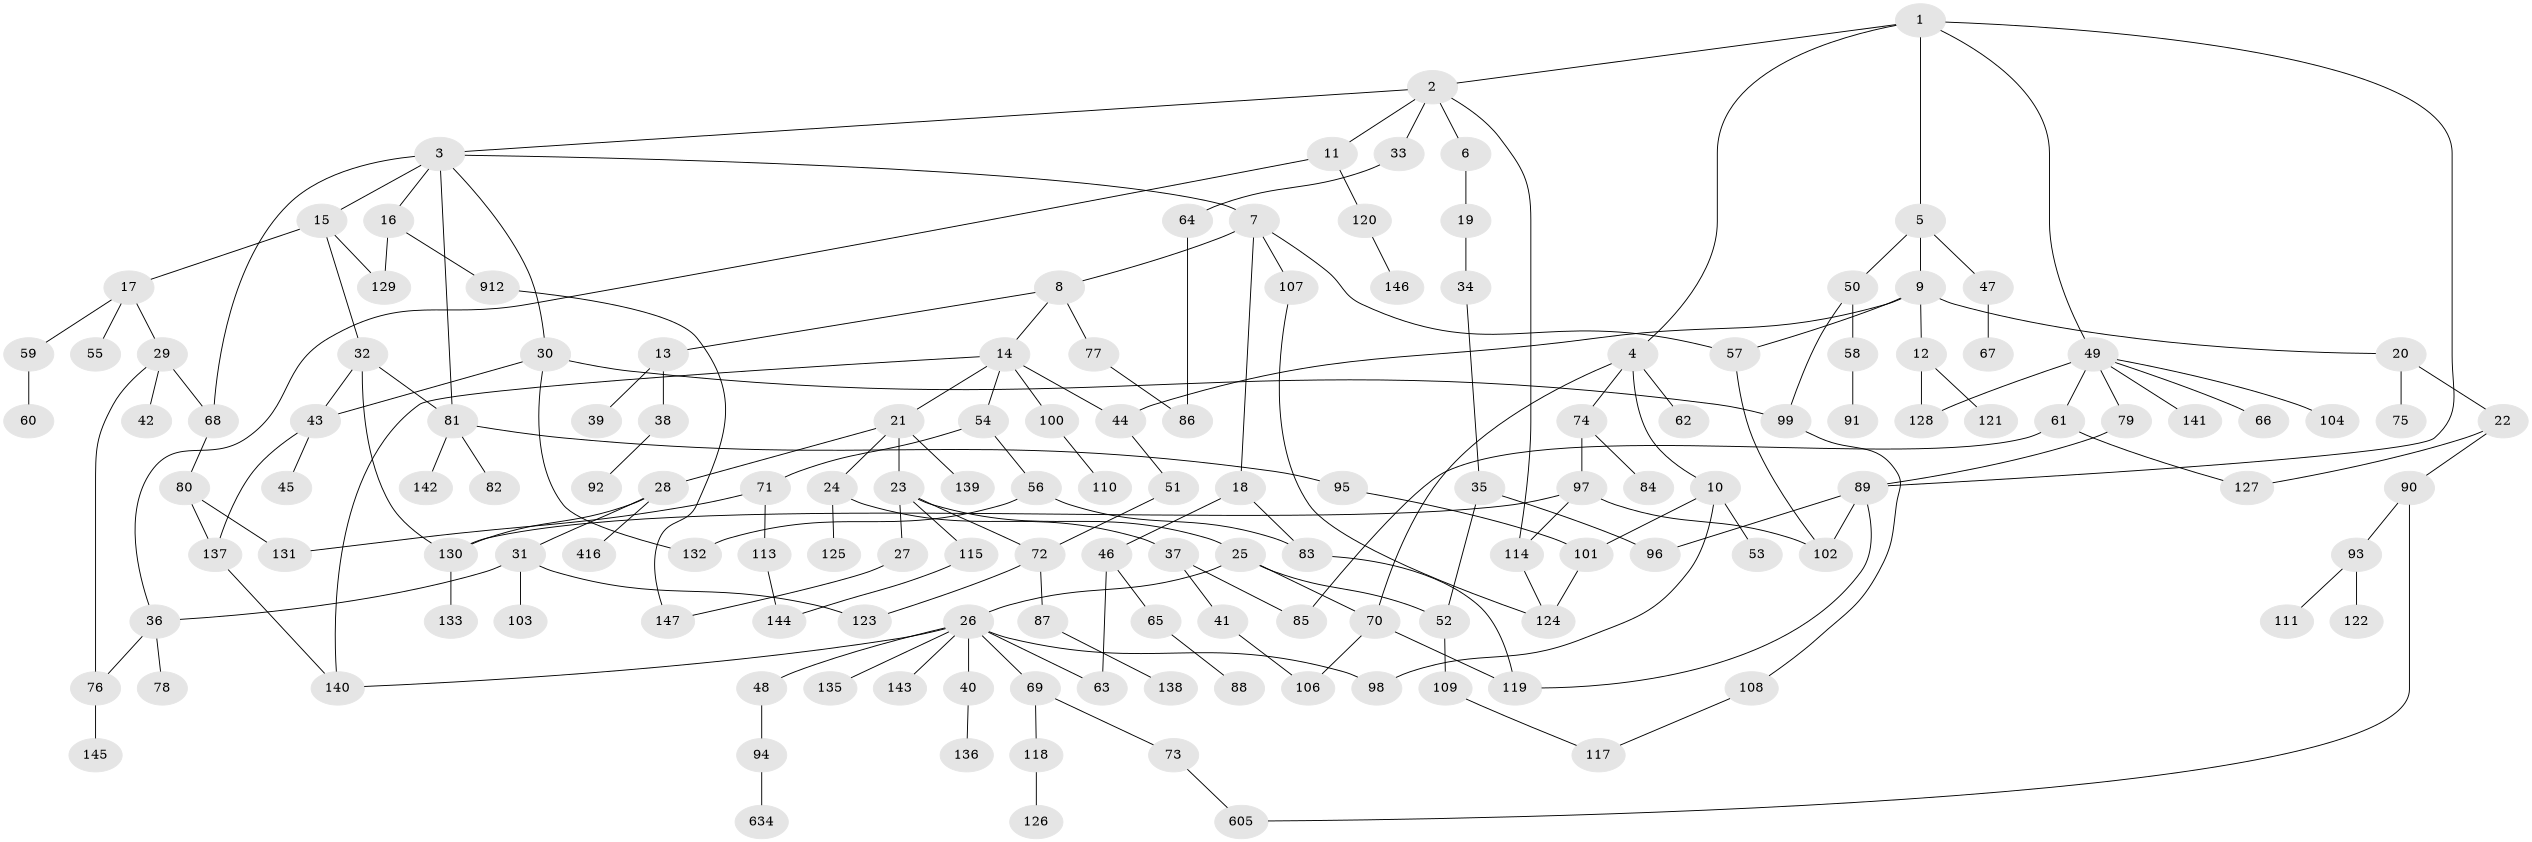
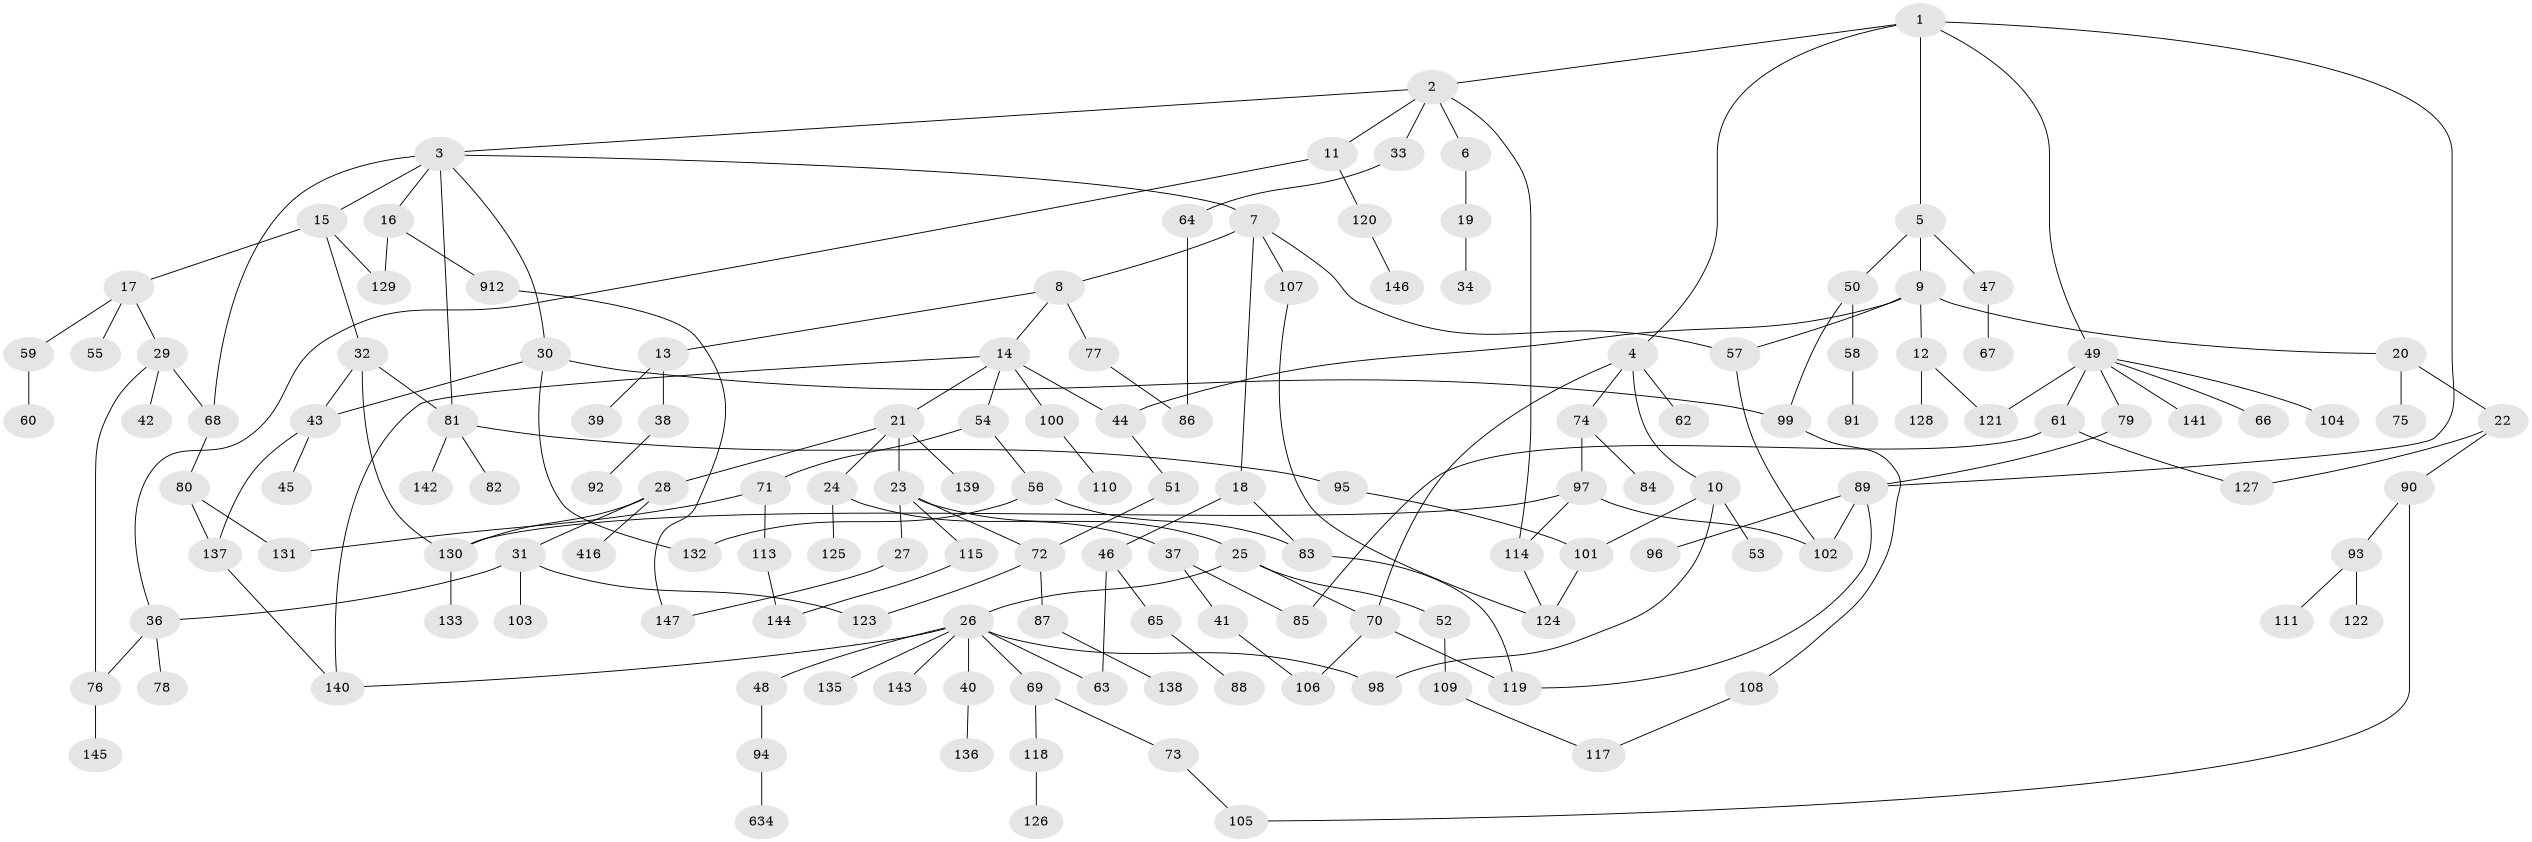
edge "49" -- "128": now "49" -- "121"
node "35": removed
node "605": label "605" -> "105"
